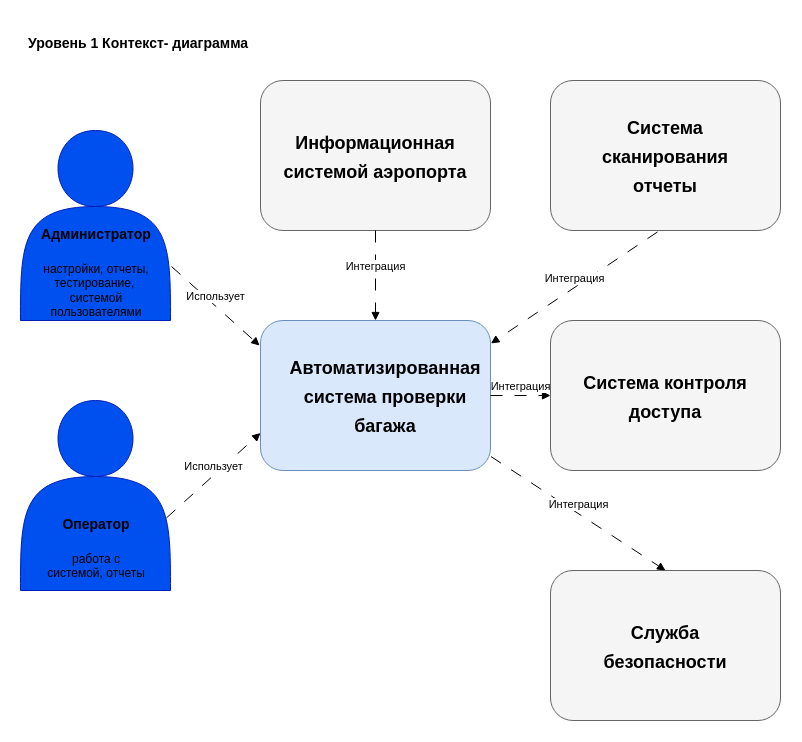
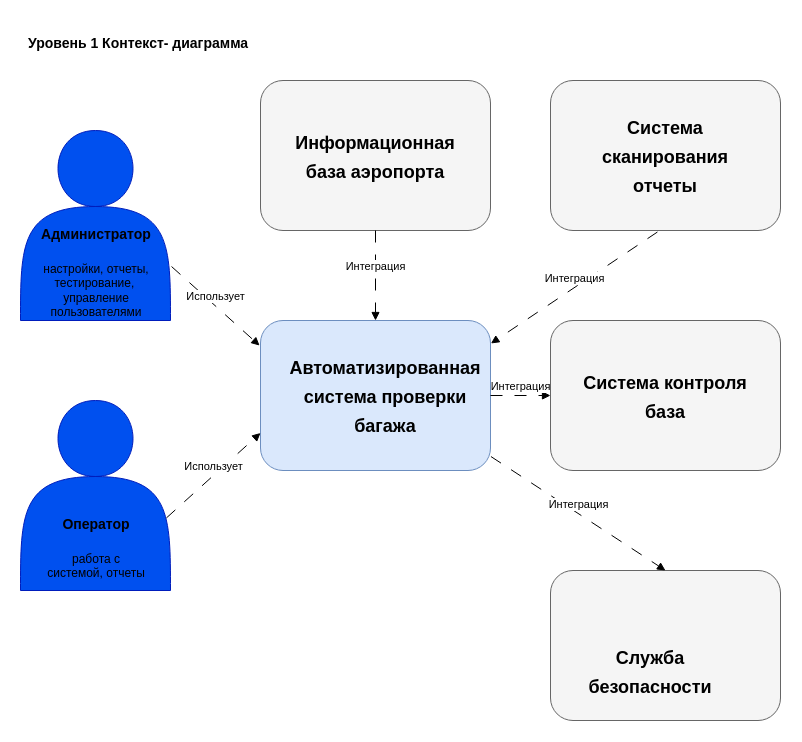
node "Информационная системой аэропорта": label "Информационная системой аэропорта" -> "Информационная база аэропорта"
node "Администраторнастройки, отчеты, тестирование, системой пользователями": label "Администраторнастройки, отчеты, тестирование, системой пользователями" -> "Администраторнастройки, отчеты, тестирование, управление пользователями"
node "Система контроля доступа": label "Система контроля доступа" -> "Система контроля база"
node "Служба безопасности": moved (666, 646) -> (651, 671)
